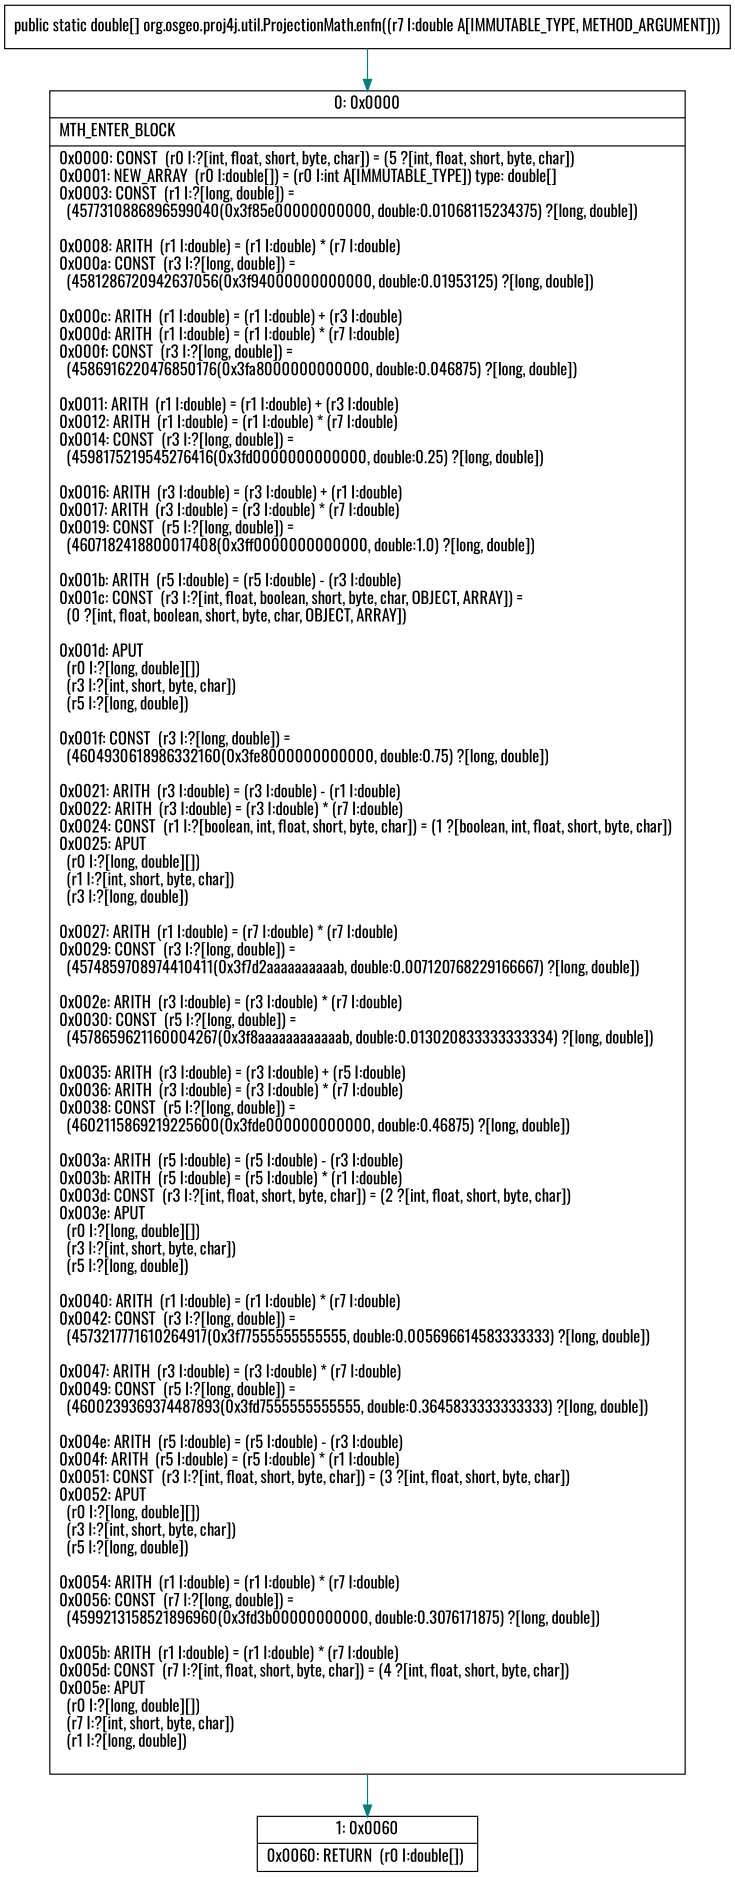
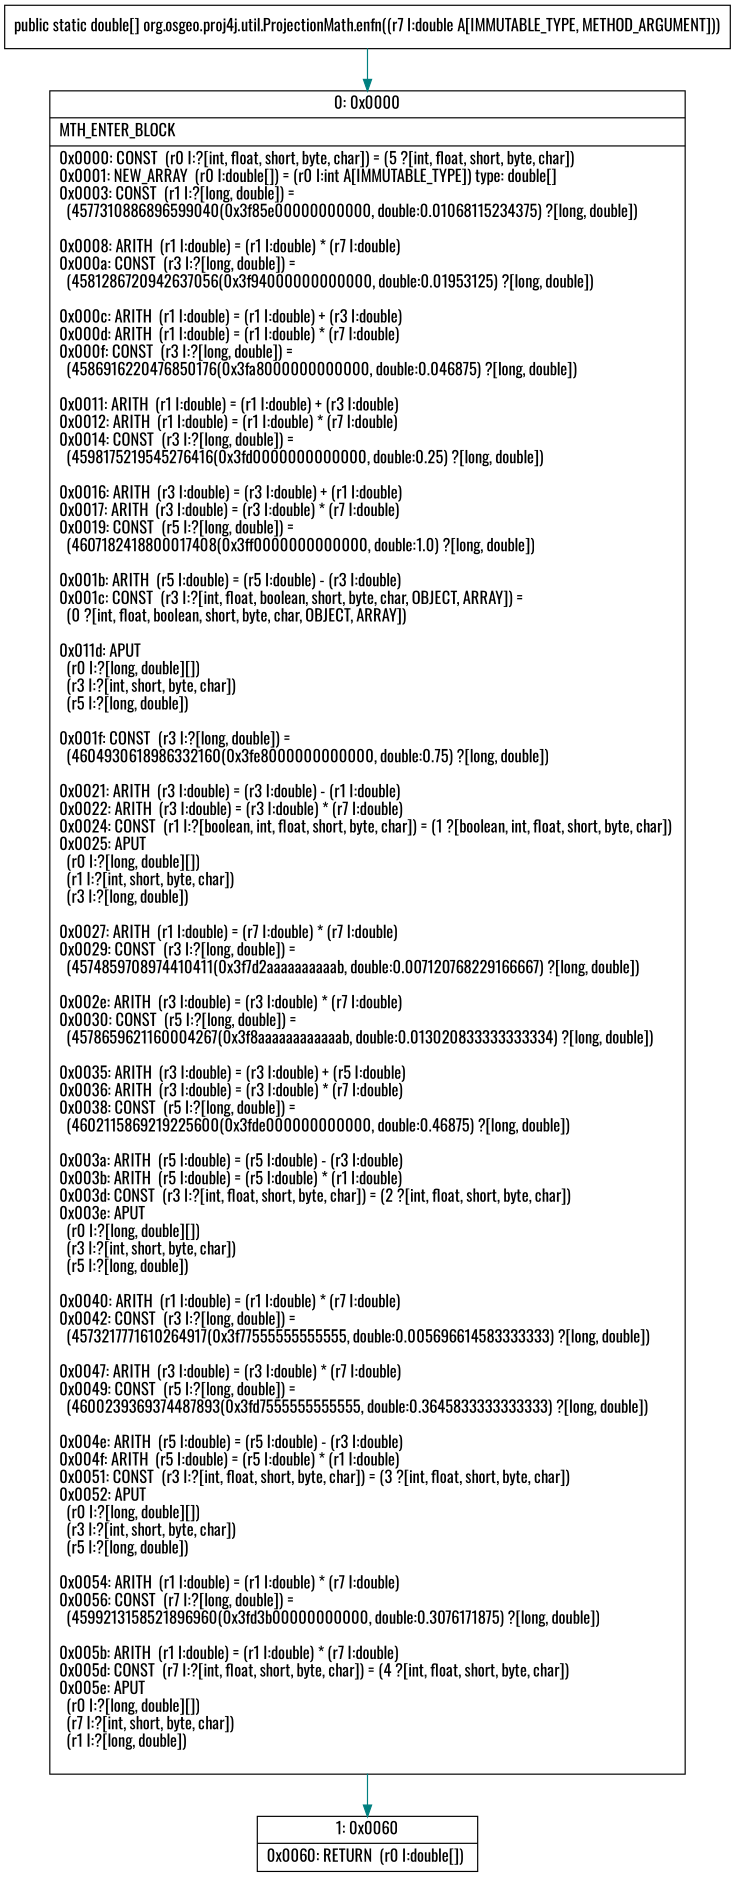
node "0: 0x0000": text "0x001d: APUT" -> "0x011d: APUT"
